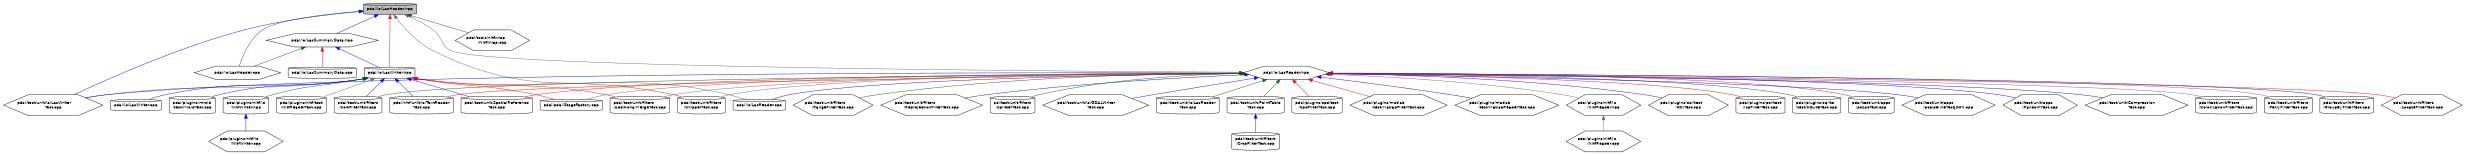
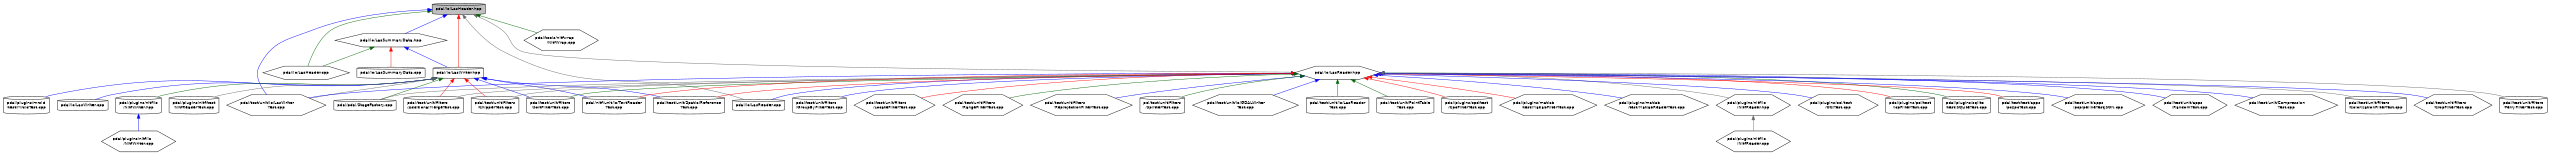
edge "pdal/pdal/StageFactory.cpp" -> "pdal/io/LasWriter.hpp": color red -> darkgreen
node "pdal/test/unit/apps /pc2pcTest.cpp": label "pdal/test/unit/apps /pc2pcTest.cpp" -> "pdal/test/test/apps /pc2pcTest.cpp"
edge "pdal/test/unit/filters /CropFilterTest.cpp" -> "pdal/test/unit/PointTable Test.cpp": now "pdal/test/unit/filters /CropFilterTest.cpp" -> "pdal/io/LasReader.hpp"
node "pdal/test/unit/filters /CropFilterTest.cpp": shape cylinder -> hexagon
